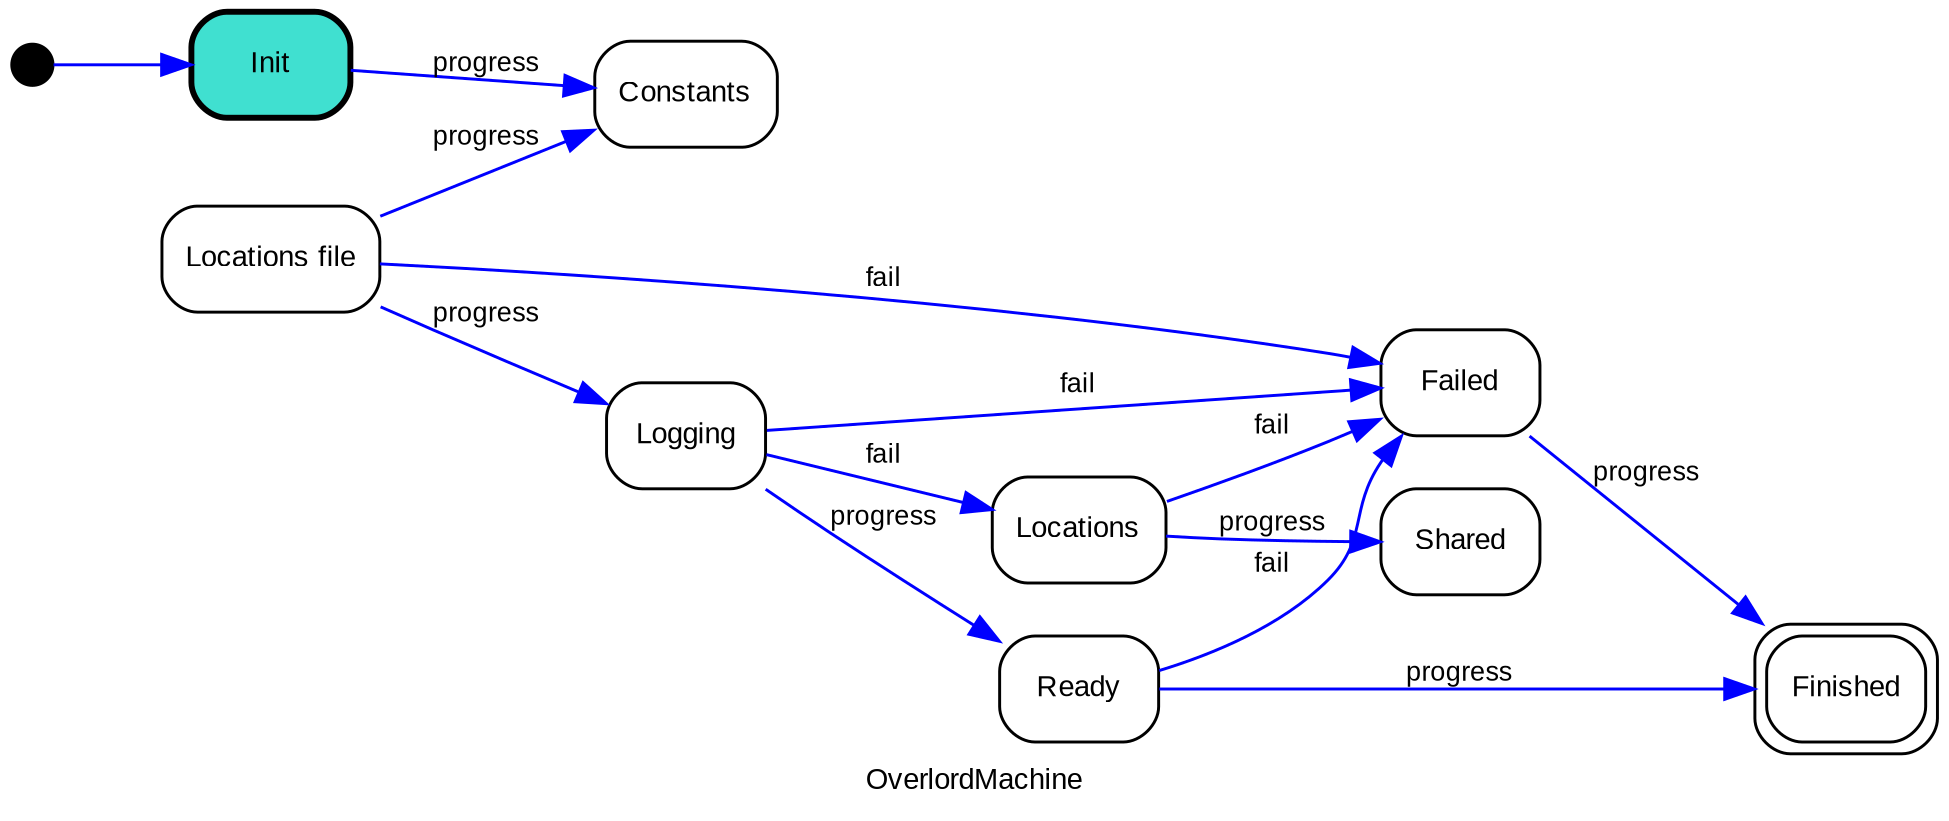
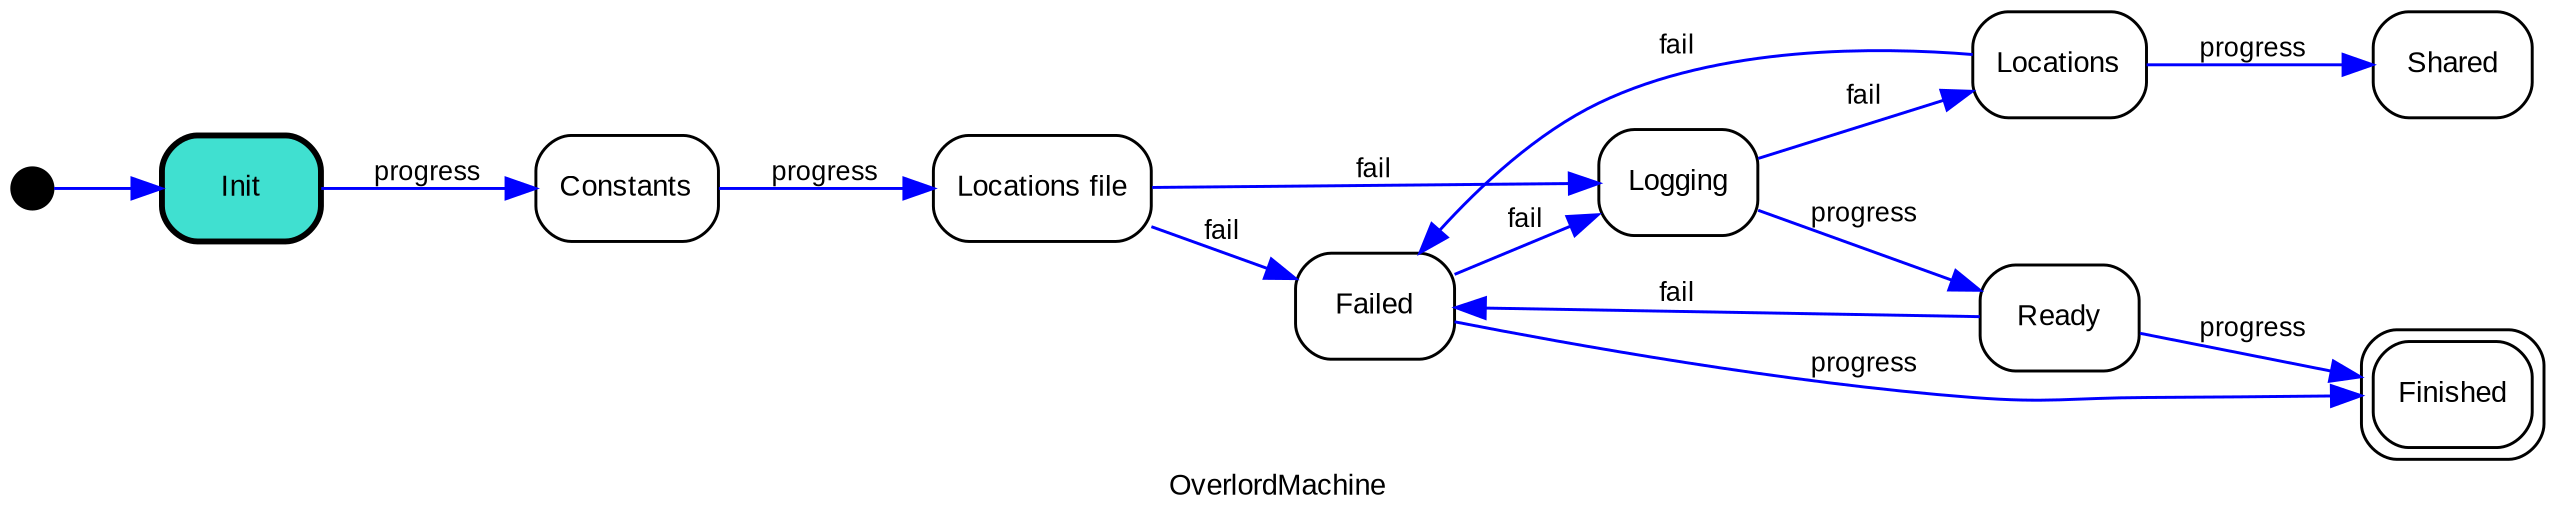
edge "Locations file" -> "Constants": reversed
edge "Locations file" -> "Logging": label "progress" -> "fail"
edge "Logging" -> "Failed": reversed
